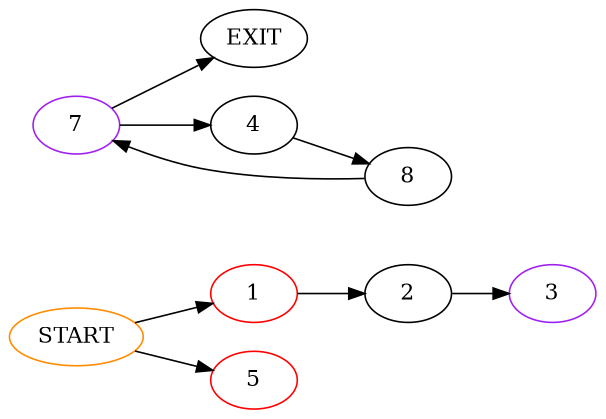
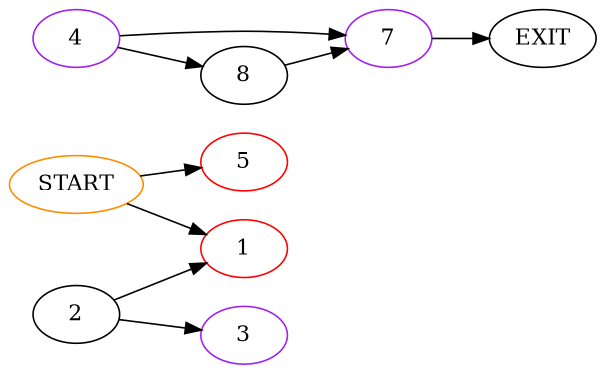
edge "7" -> "4": reversed
node "4": color black -> purple
edge "1" -> "2": reversed
